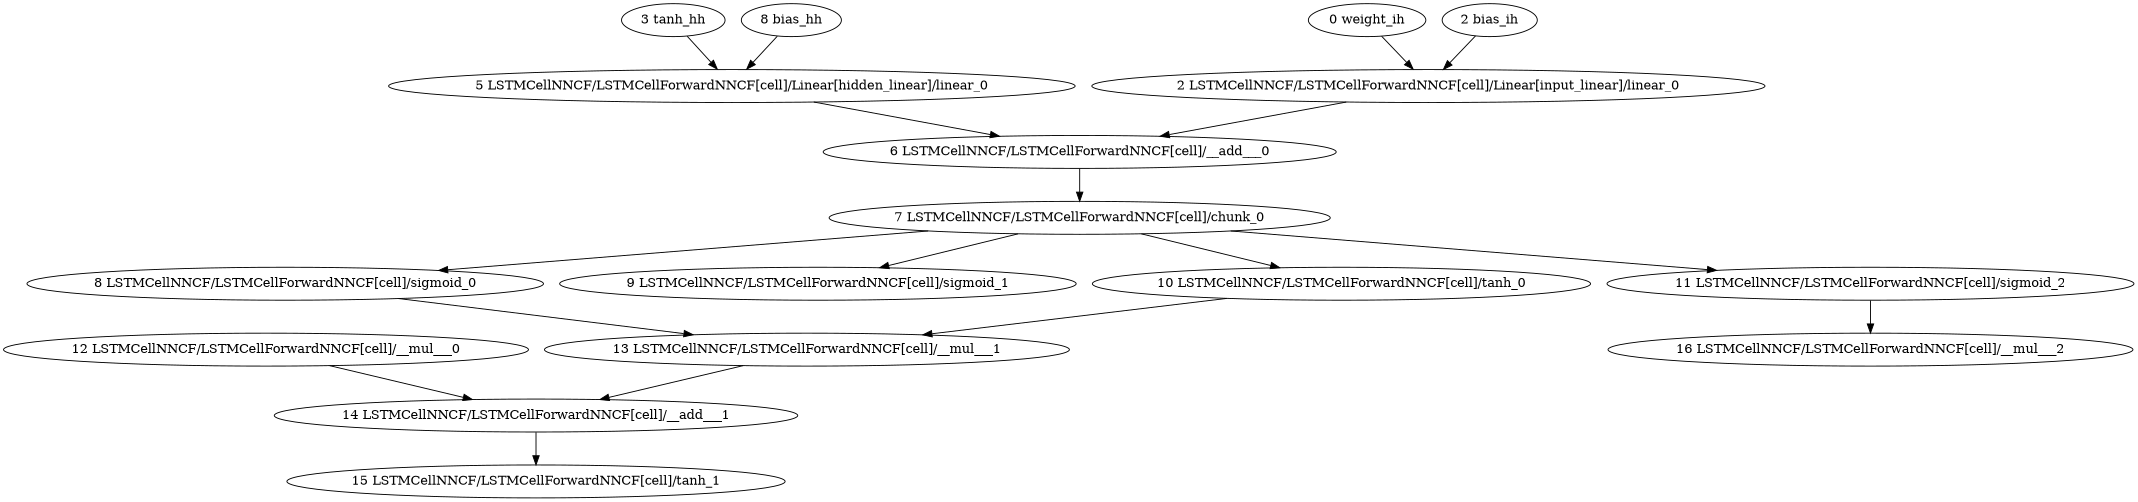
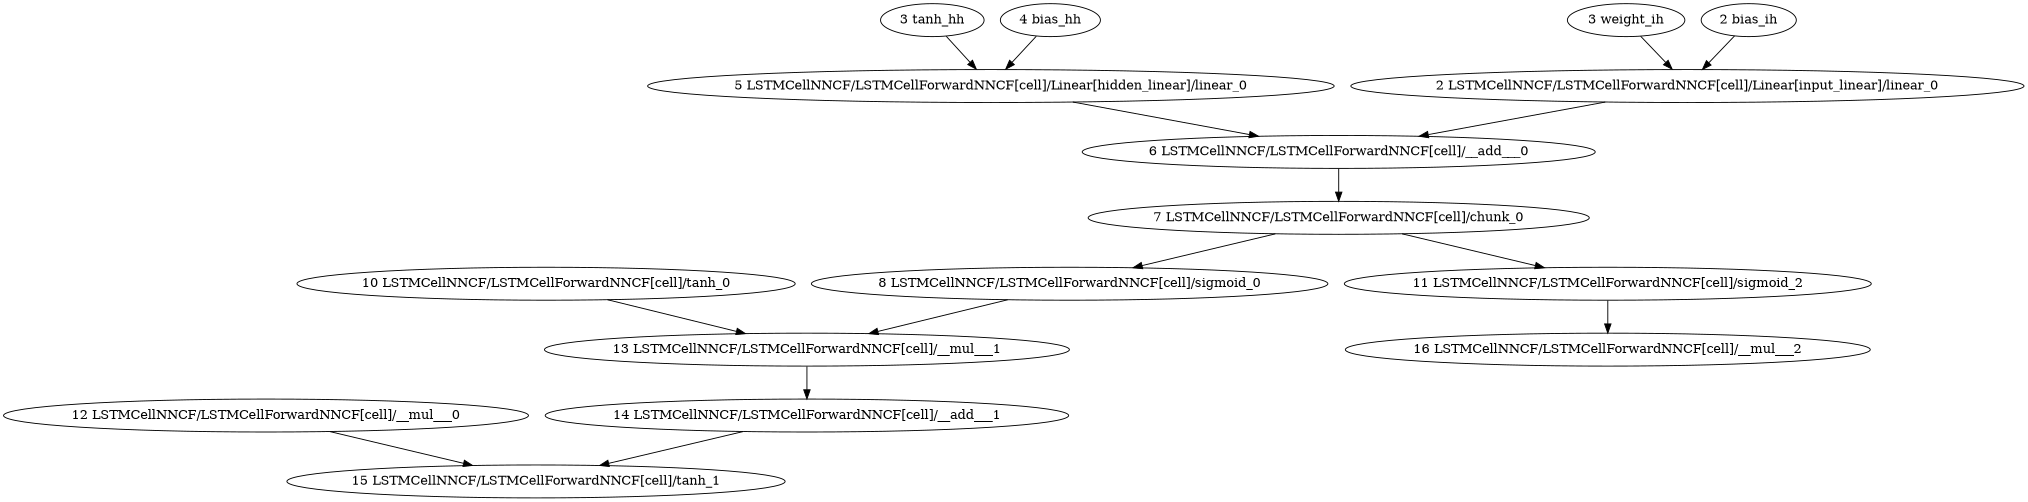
node "8 bias_hh": label "8 bias_hh" -> "4 bias_hh"
node "0 weight_ih": label "0 weight_ih" -> "3 weight_ih"
edge "7 LSTMCellNNCF/LSTMCellForwardNNCF[cell]/chunk_0" -> "10 LSTMCellNNCF/LSTMCellForwardNNCF[cell]/tanh_0": removed
node "9 LSTMCellNNCF/LSTMCellForwardNNCF[cell]/sigmoid_1": removed
edge "12 LSTMCellNNCF/LSTMCellForwardNNCF[cell]/__mul___0" -> "14 LSTMCellNNCF/LSTMCellForwardNNCF[cell]/__add___1": now "12 LSTMCellNNCF/LSTMCellForwardNNCF[cell]/__mul___0" -> "15 LSTMCellNNCF/LSTMCellForwardNNCF[cell]/tanh_1"
